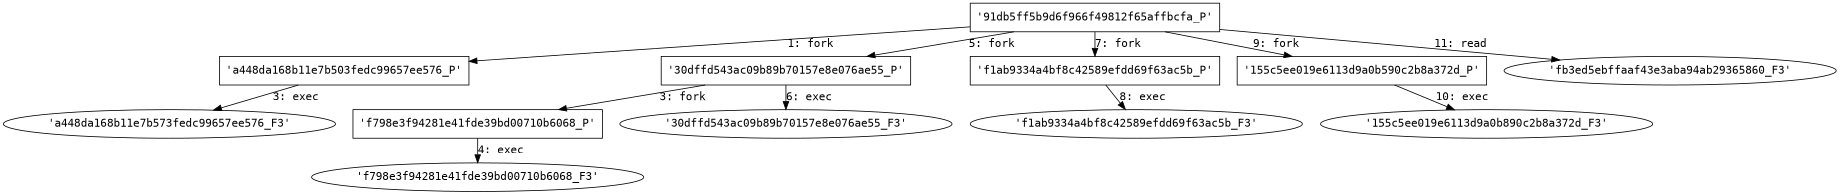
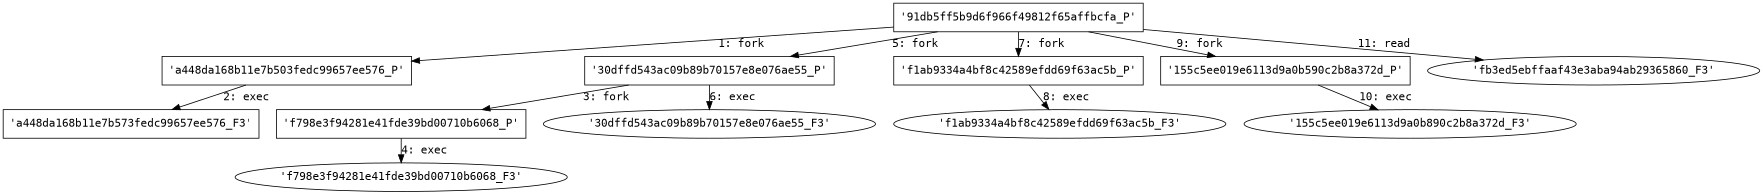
edge "'a448da168b11e7b503fedc99657ee576_P'" -> "'a448da168b11e7b573fedc99657ee576_F3'": label "3: exec" -> "2: exec"
node "'a448da168b11e7b573fedc99657ee576_F3'": shape ellipse -> box
